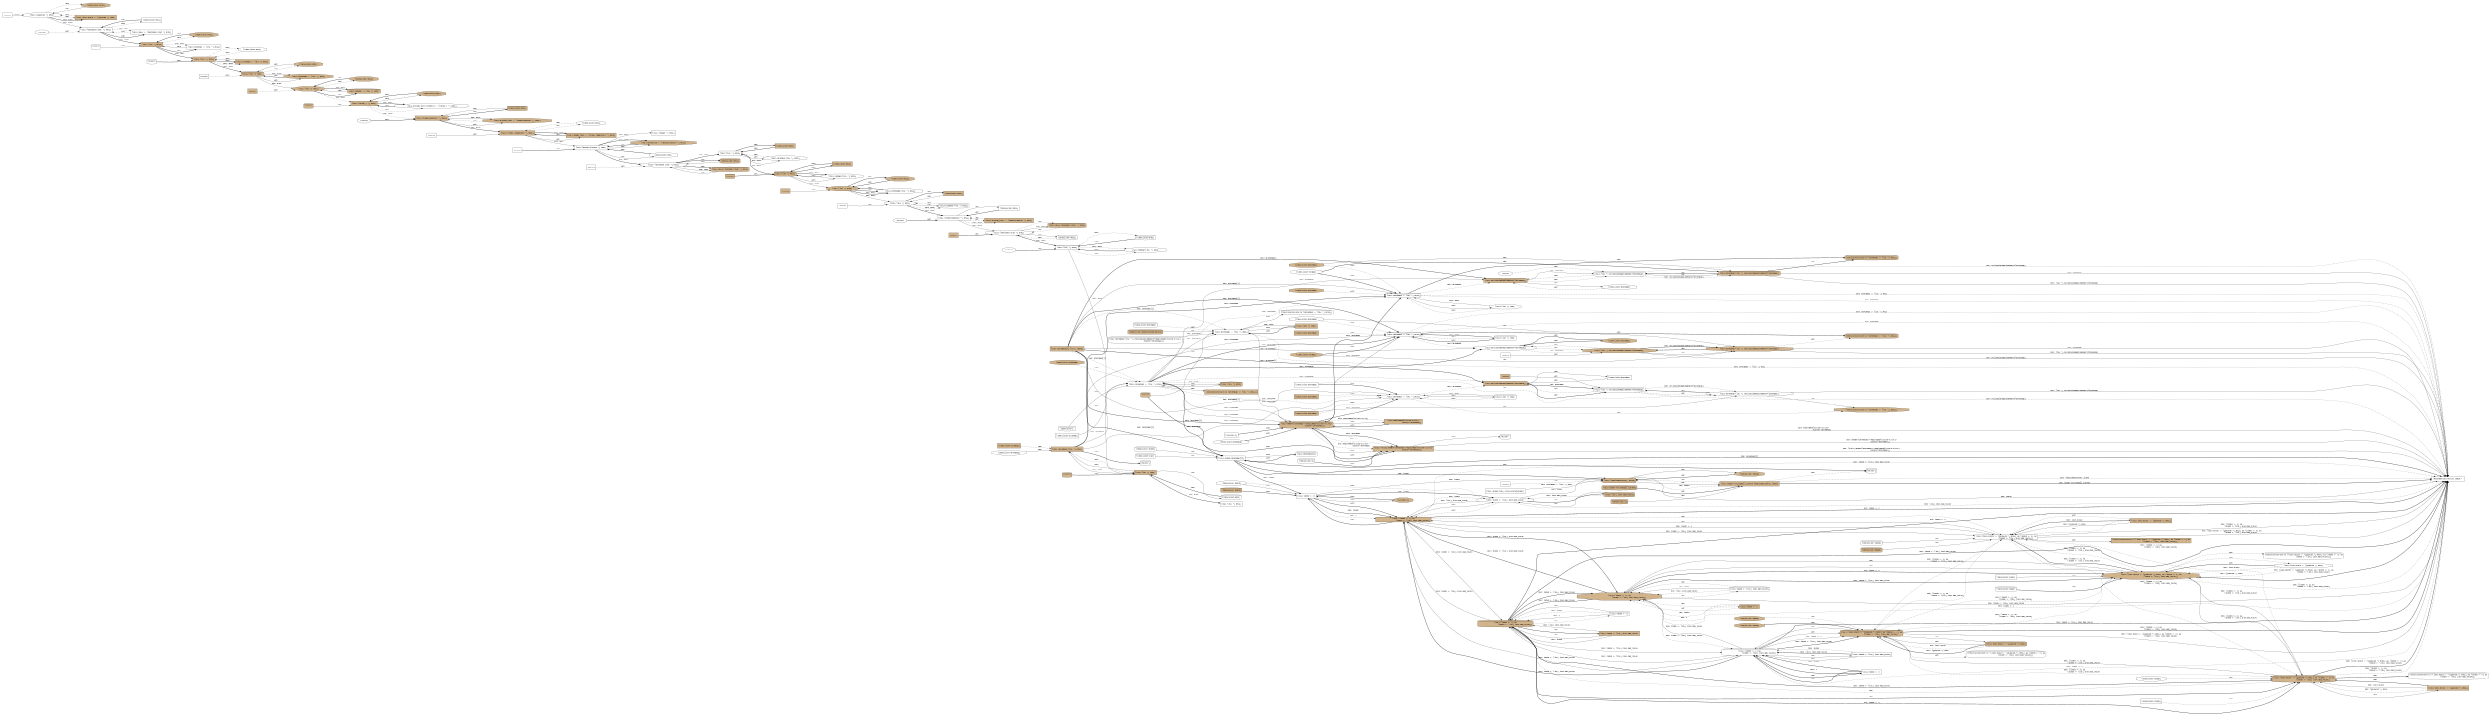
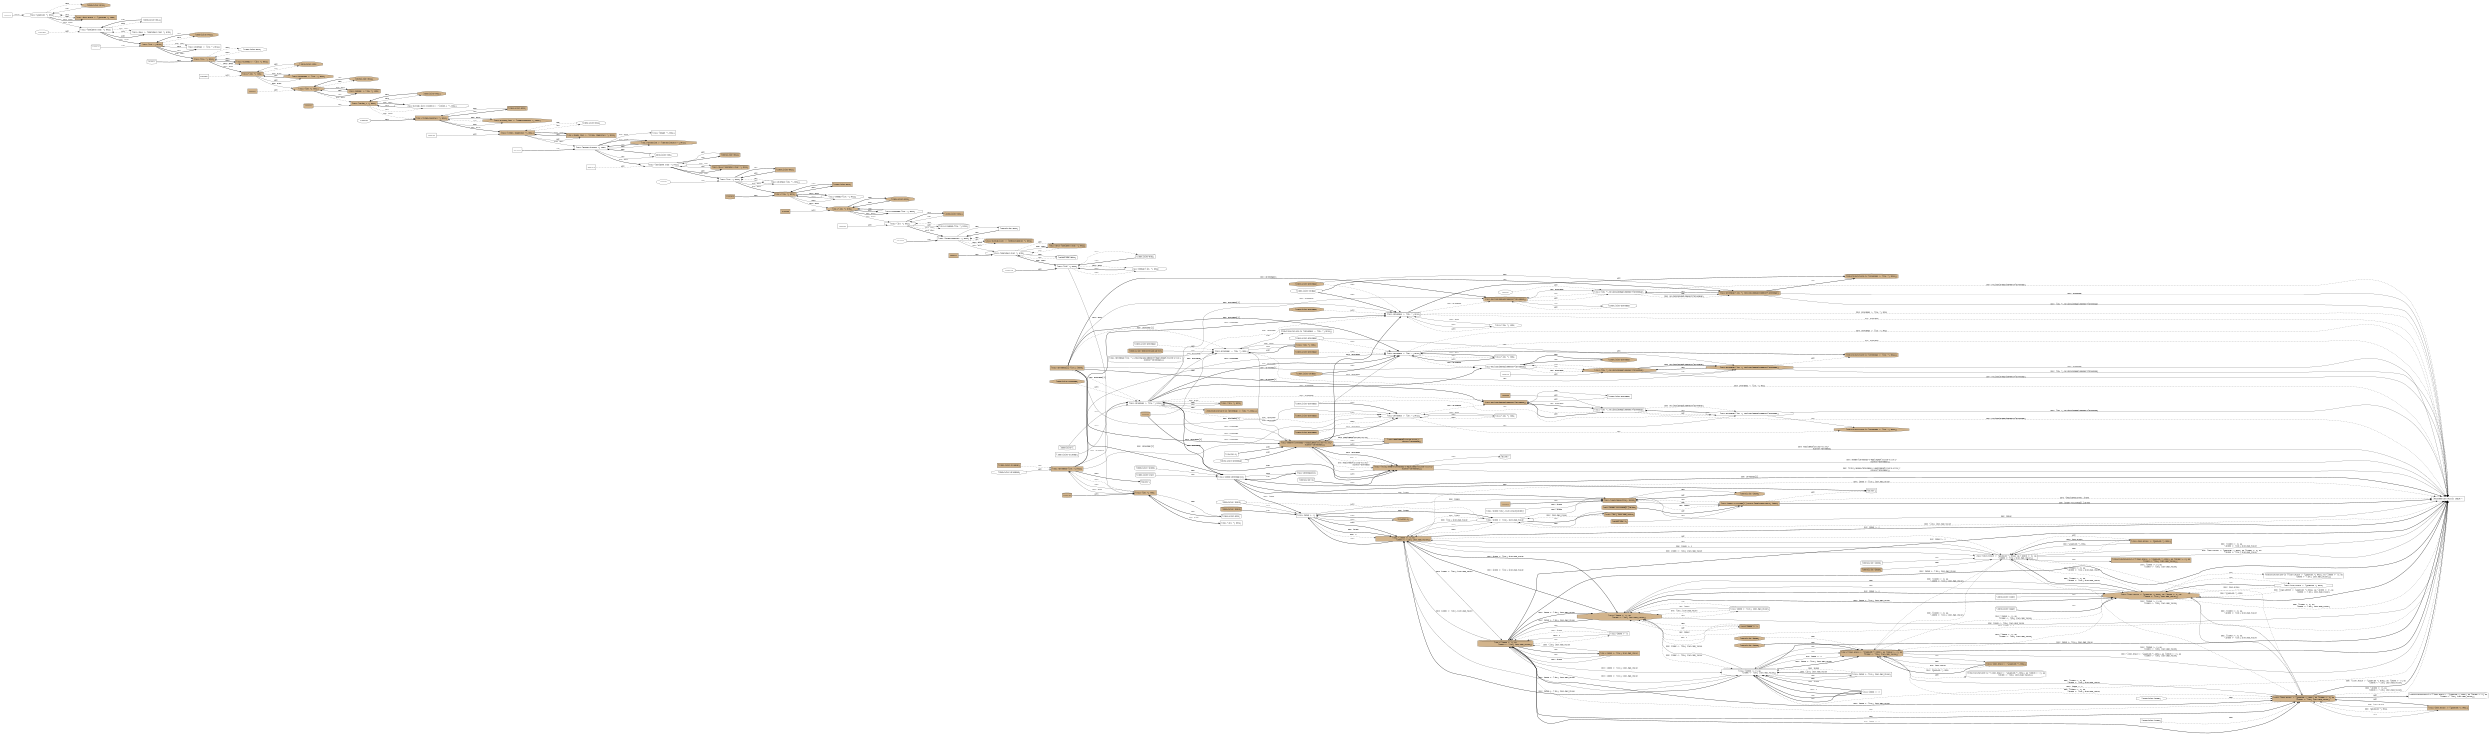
node "1000378": added
node "(Call,stream_info == (DCMStreamInfo *) NULL)": shape box -> cylinder
edge "1003659" -> "(Call,(MagickRealType) index)": style dashed -> bold
node "1003659": fillcolor white -> tan
edge "(Call,index=(int) info.scale[index])" -> "(Call,(MagickRealType) index)": label "DDG: greenmap != (int *) NULL" -> "DDG: index"
